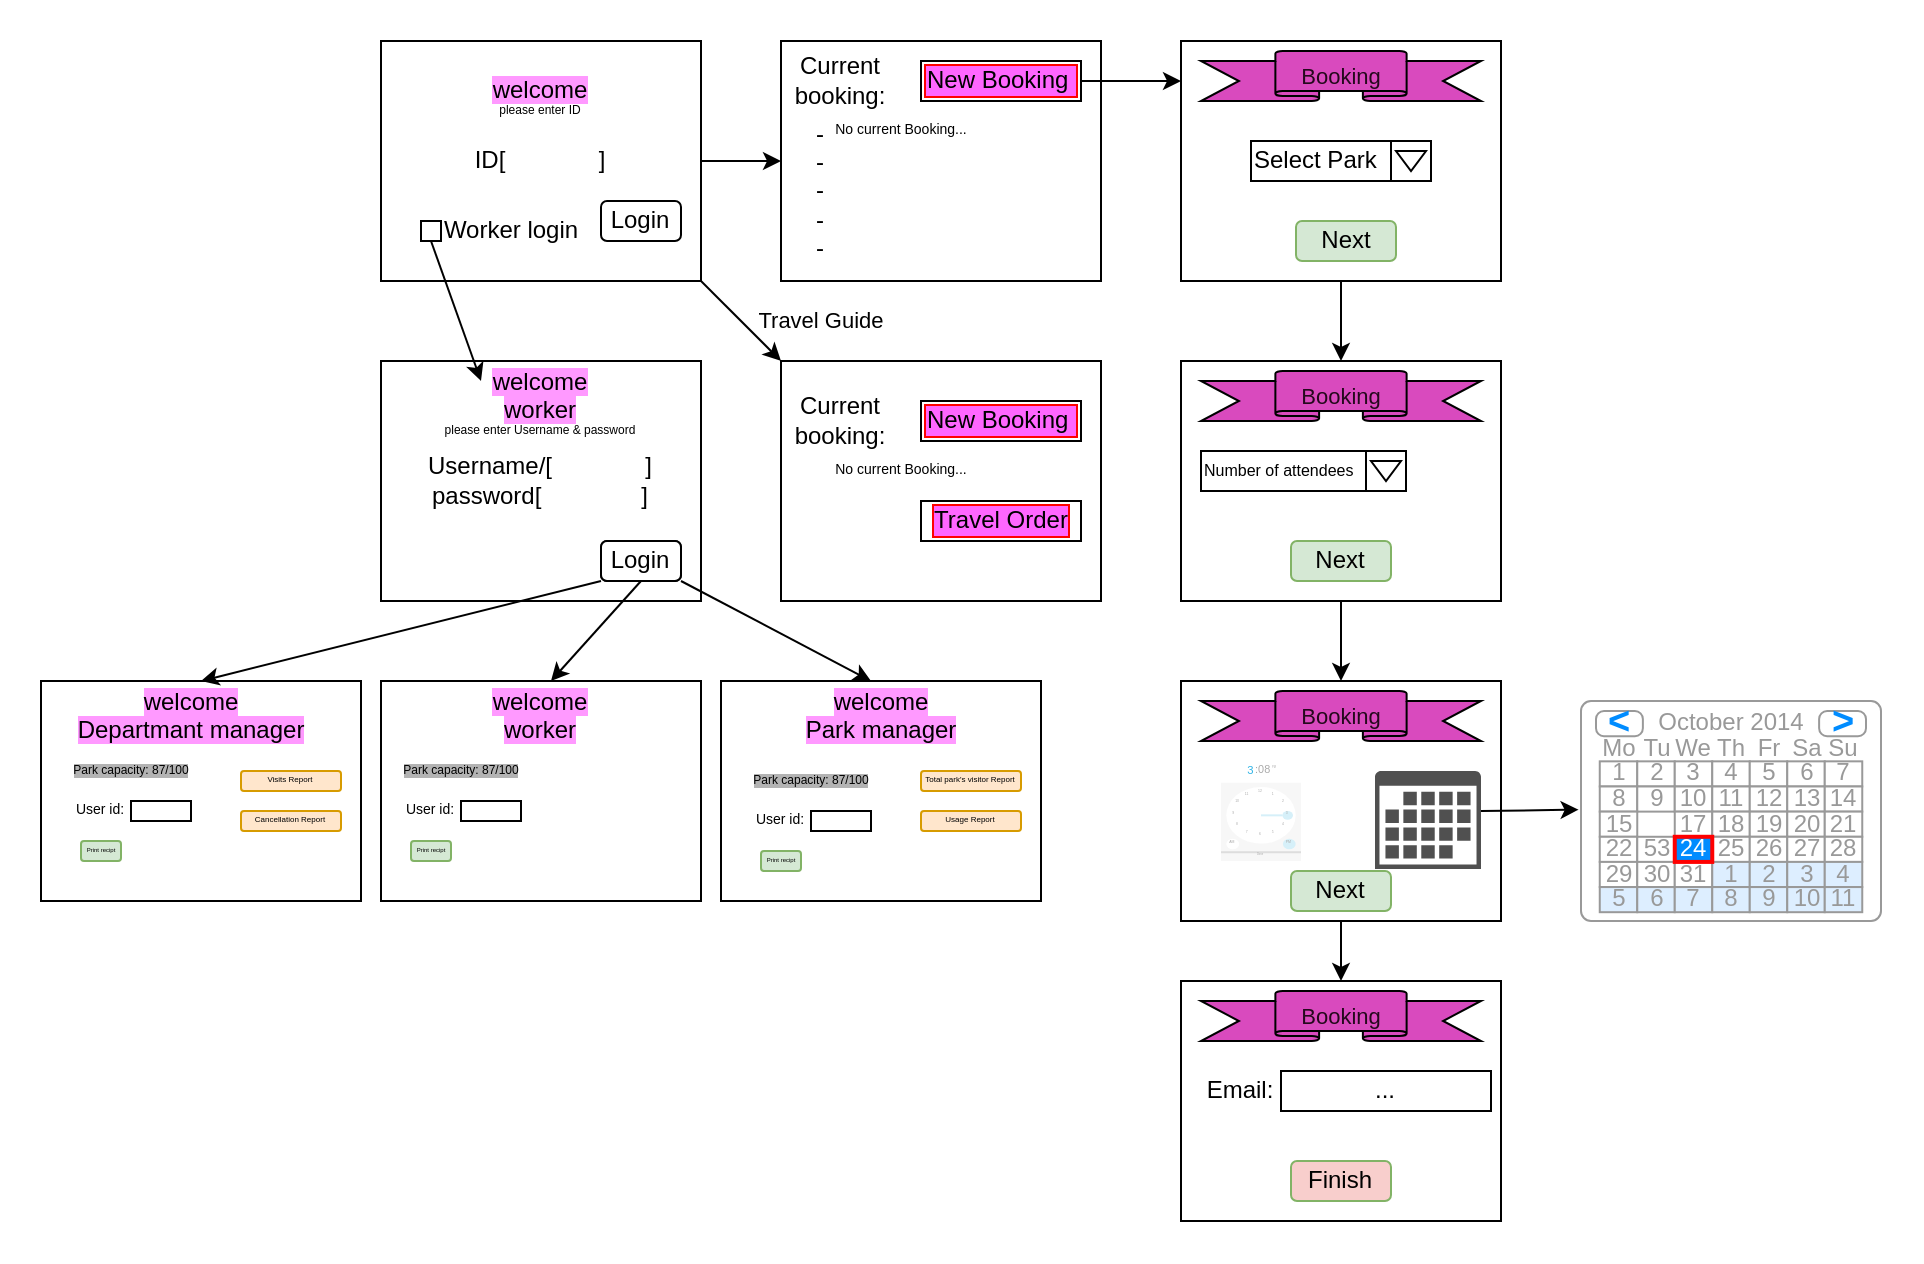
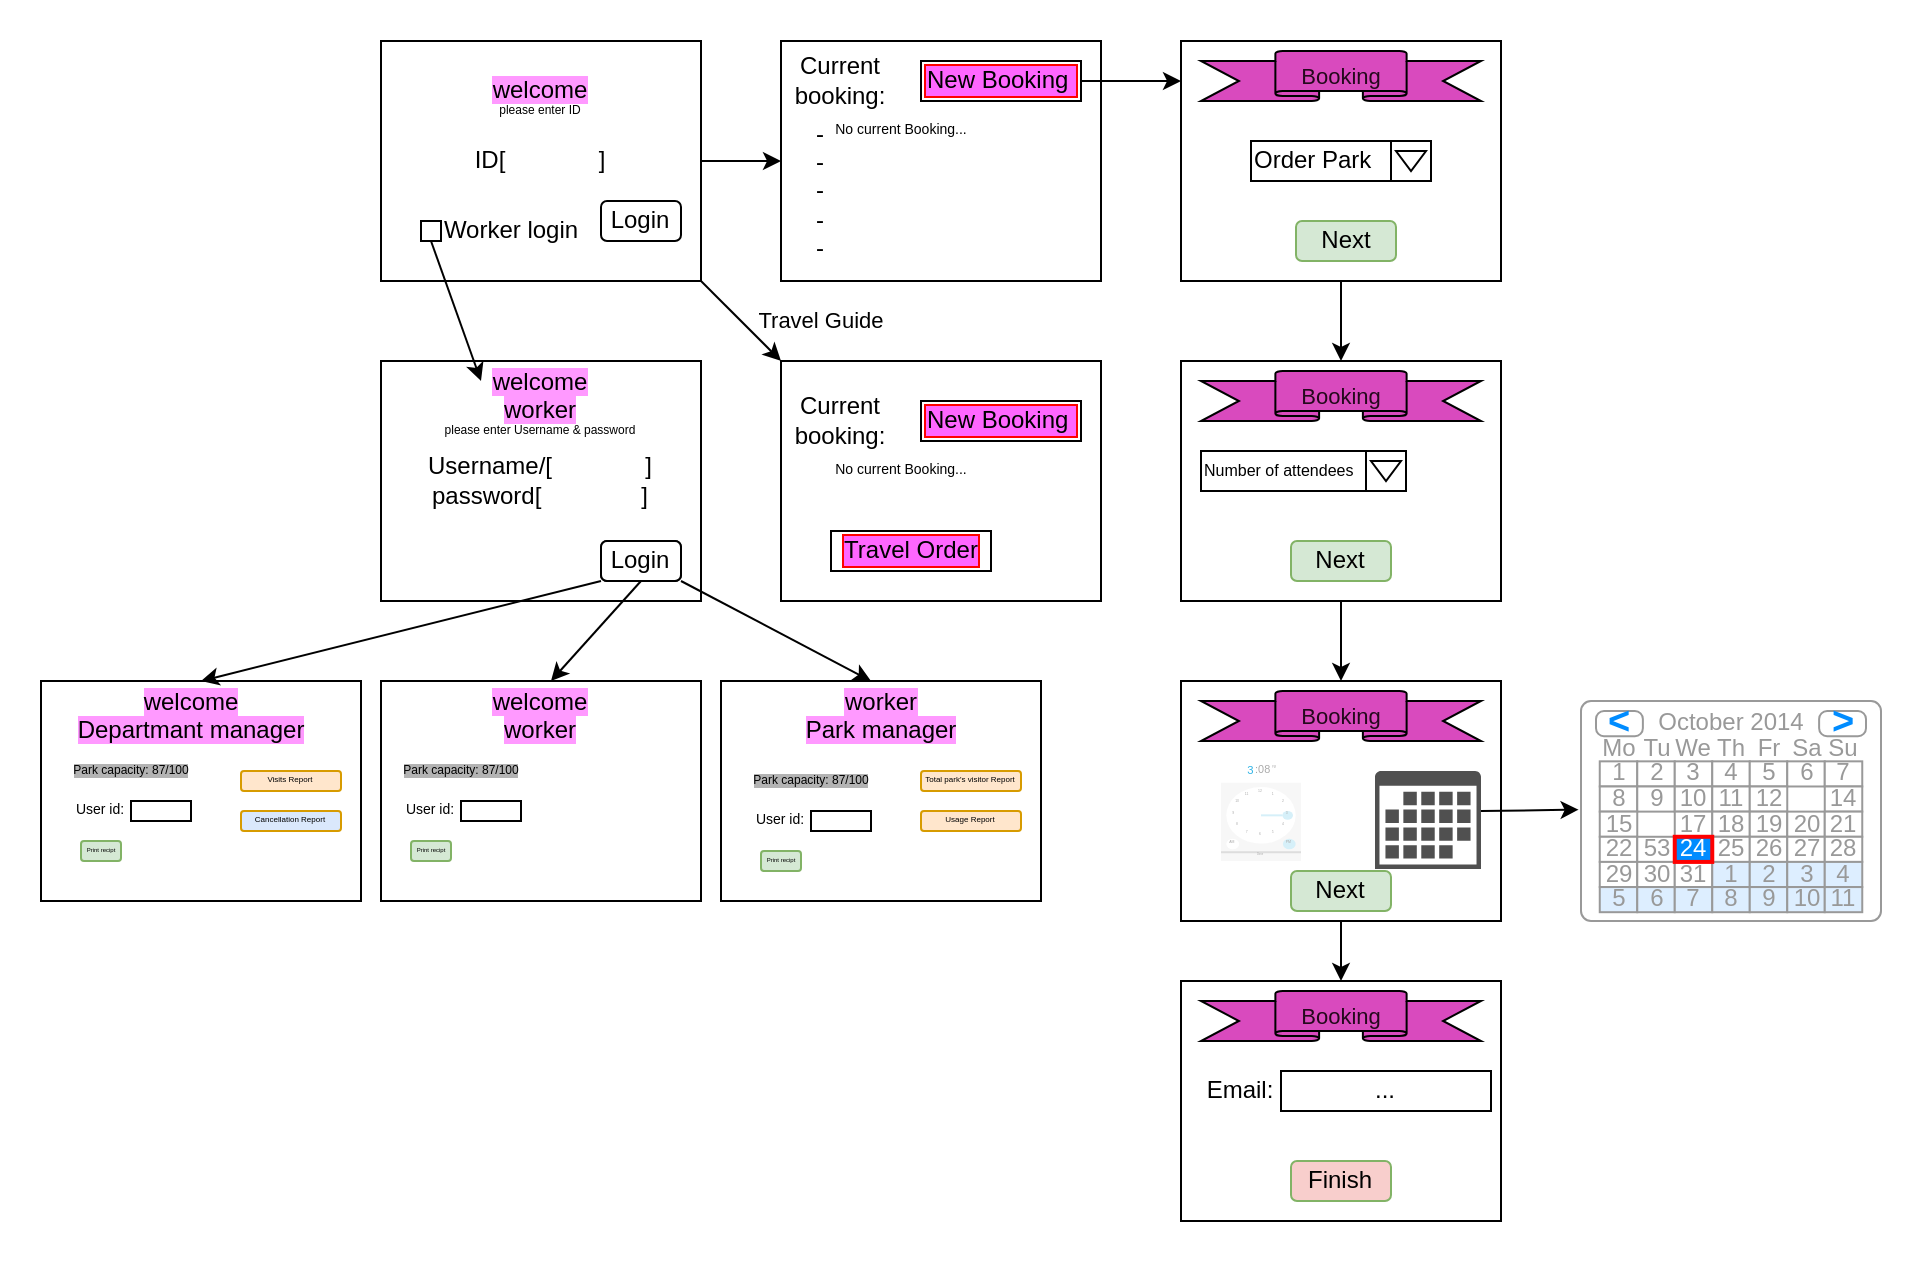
node "Select Park": label "Select Park" -> "Order Park"
node "Travel Order": moved (1001, 521) -> (911, 551)
node "welcome Park manager": label "welcome Park manager" -> "worker Park manager"
node "13": removed
node "Cancellation Report": fillcolor #ffe6cc -> #dae8fc
